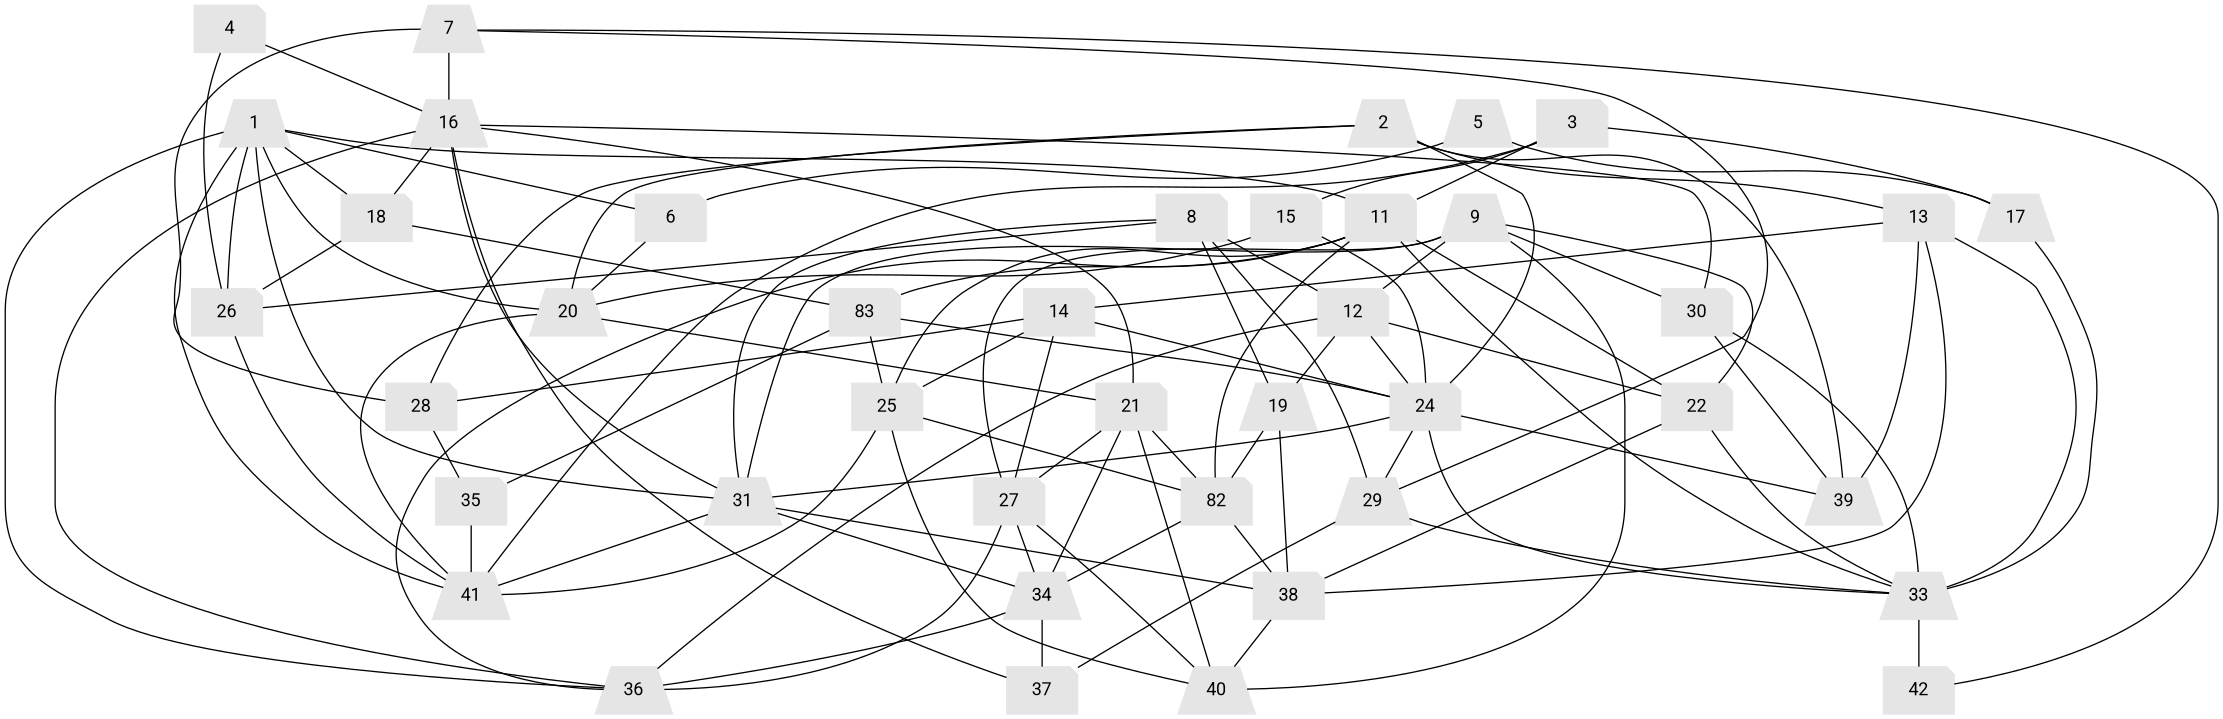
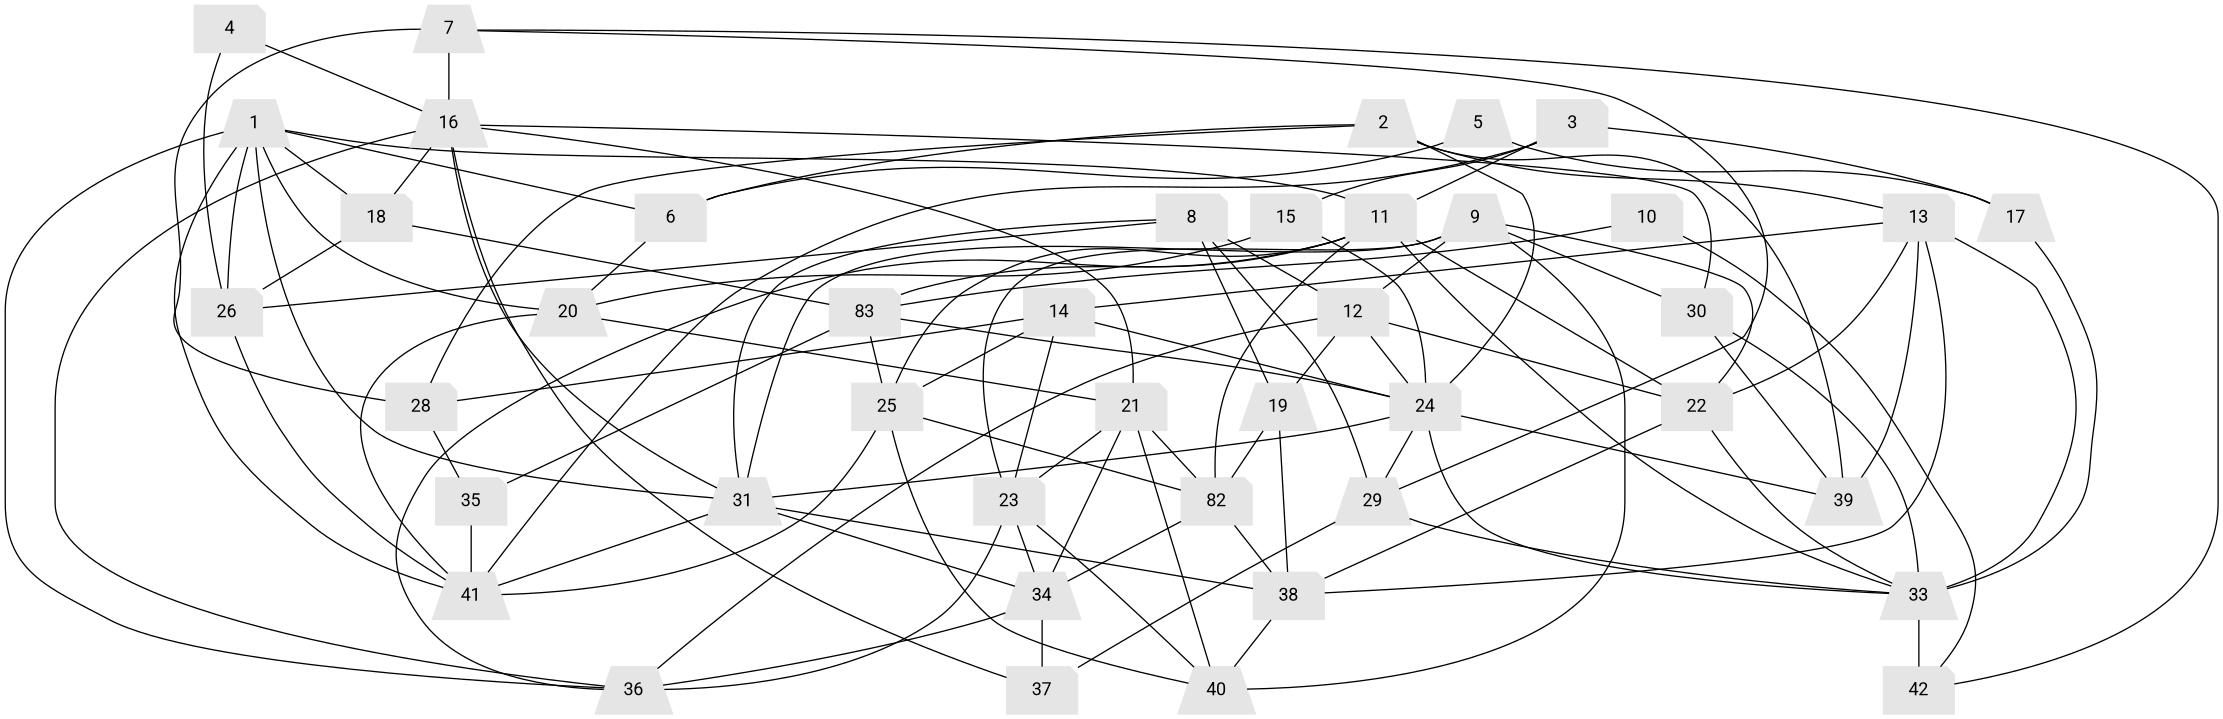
edge "2" -- "20": now "2" -- "6"
node "10": added
edge "13" -- "22": added
node "27": label "27" -> "23"
